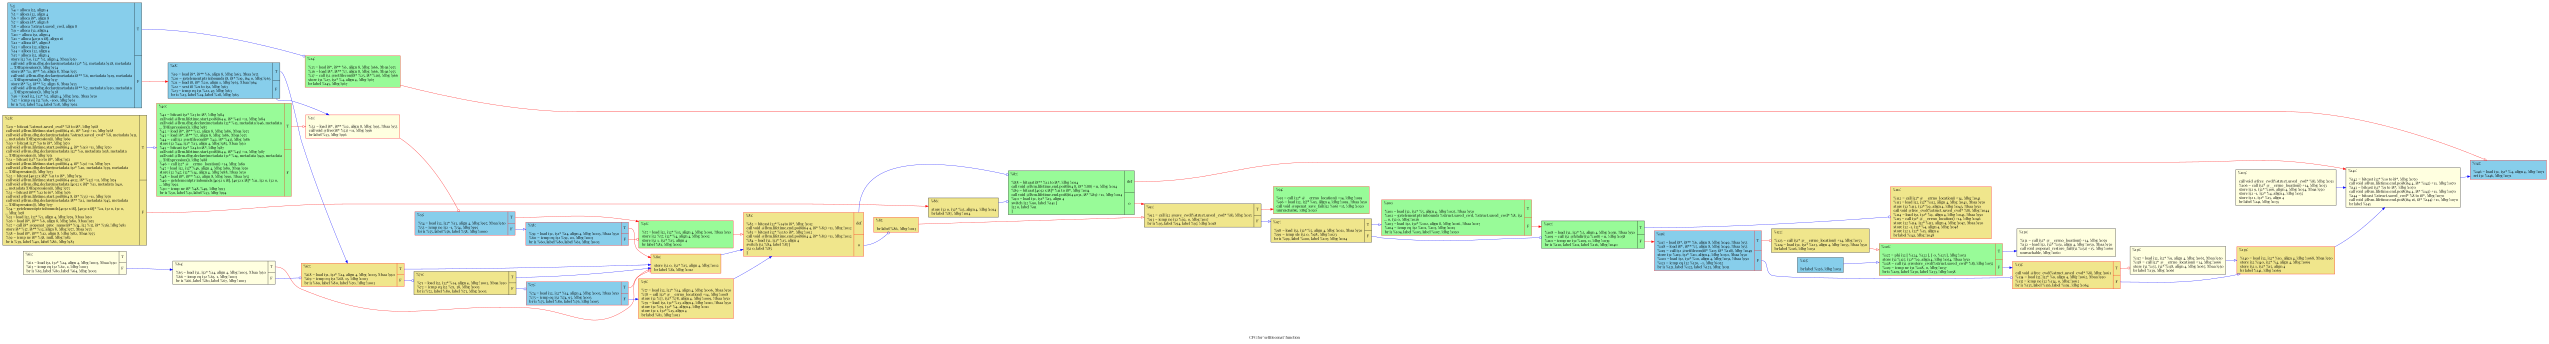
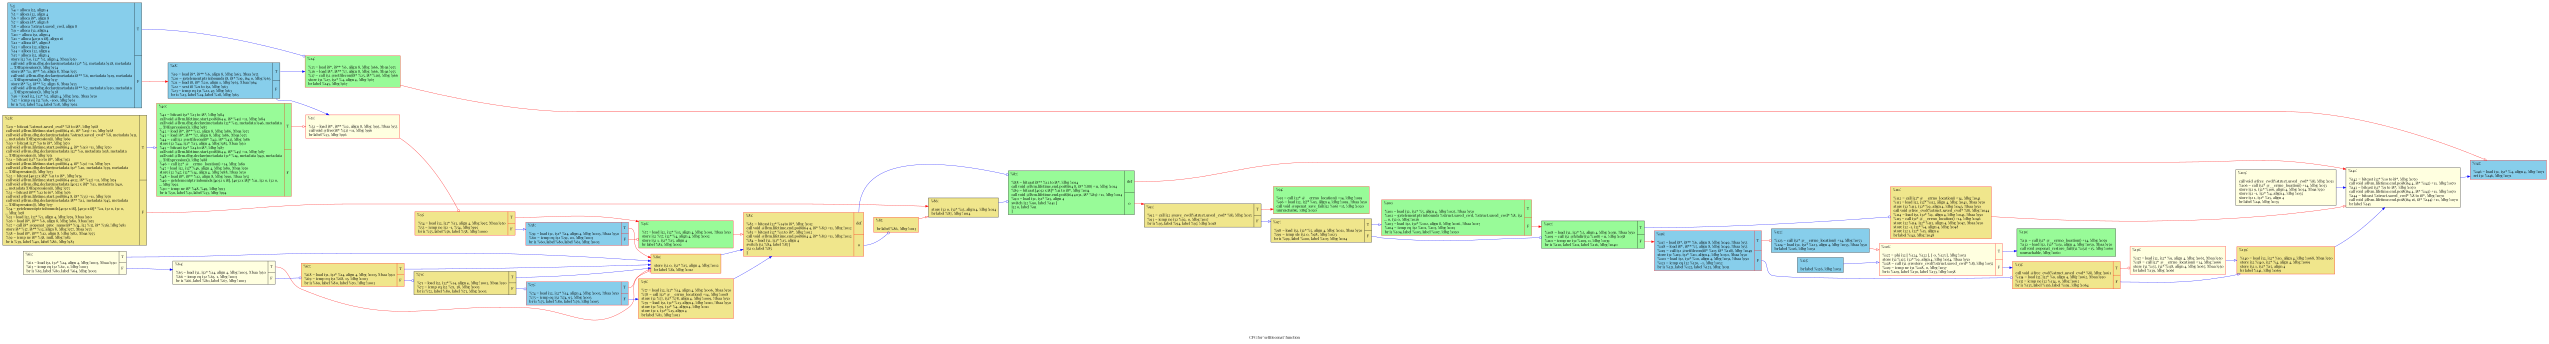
edge "%18:" -> "%67:": now "%18:" -> "%24:"
edge "%85:" -> "%91:": now "%85:" -> "%86:"
edge "%111:" -> "%141:": added
node "%53:": fillcolor skyblue -> khaki
node "%122:": fillcolor khaki -> skyblue
node "%130:": fillcolor lightyellow -> palegreen
edge "%61:" -> "%80:": added
node "%126:": fillcolor palegreen -> lightyellow
node "%136:": color black -> red
node "%116:": text "%121 = icmp eq i32 %120, -1, !dbg !6052" -> "%121 = icmp eq i32 %120, -1, !dbg !1052"
